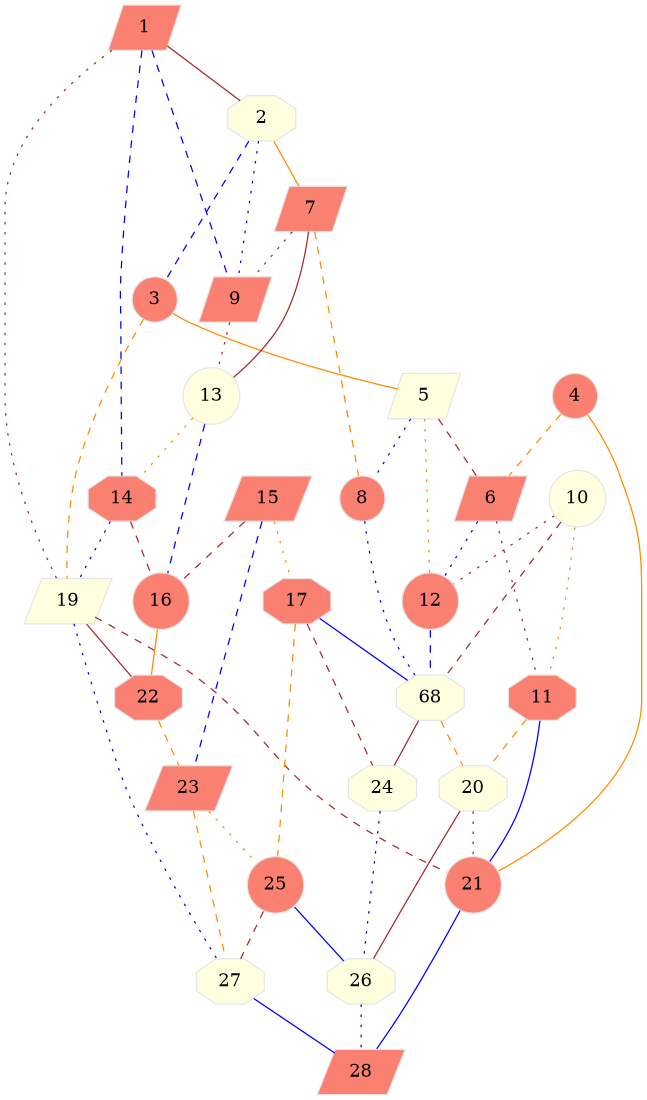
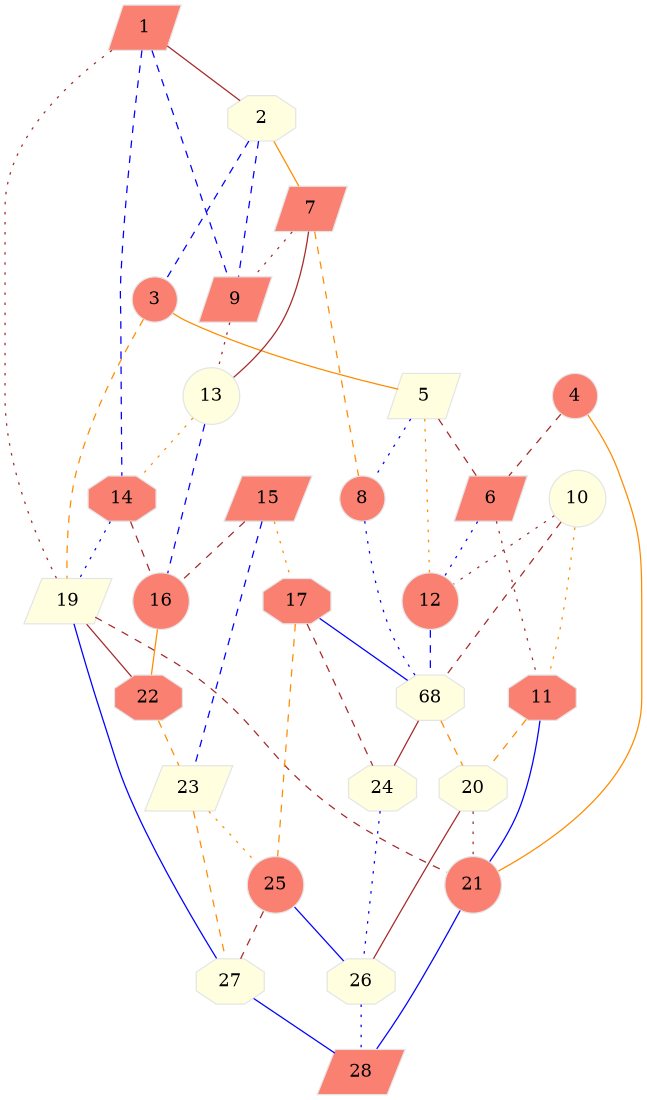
edge "2" -- "9": style dotted -> dashed
edge "4" -- "6": color darkorange -> brown
node "23": fillcolor salmon -> lightyellow
edge "19" -- "27": style dotted -> solid
